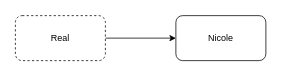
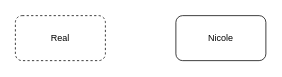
edge "Real" -> "Nicole": removed
